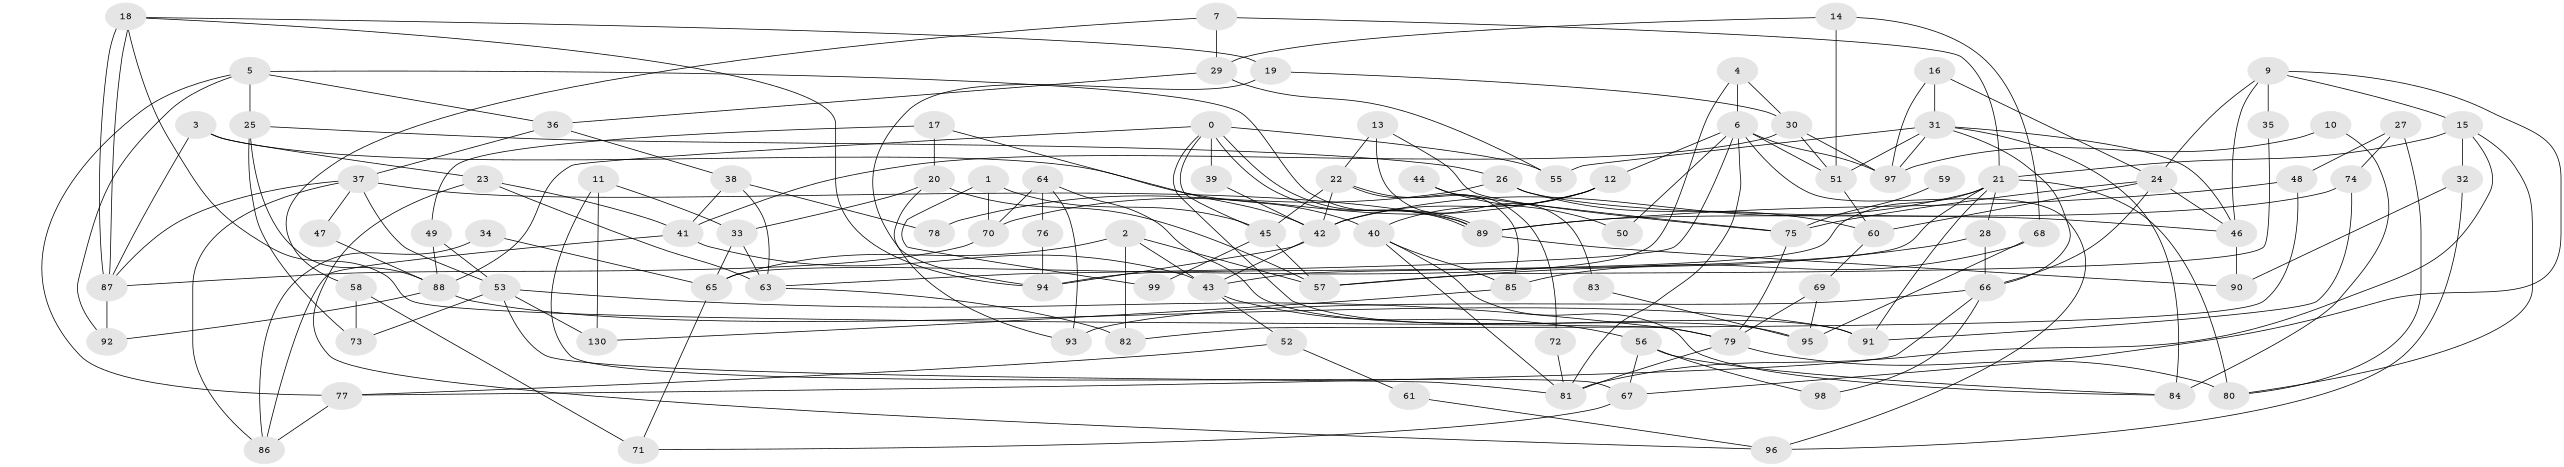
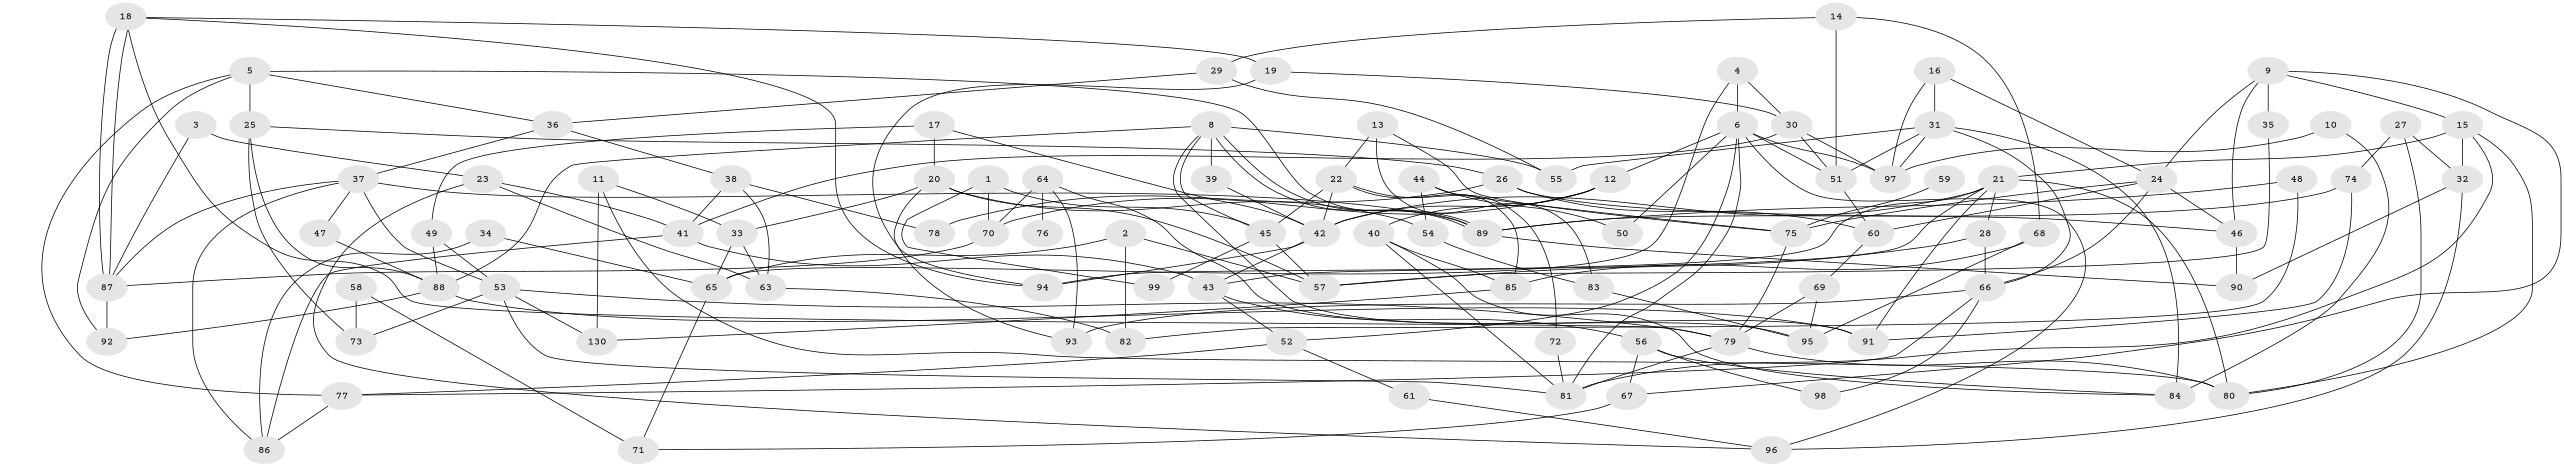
node "7": removed
node "0": label "0" -> "8"
edge "31" -- "46": removed
edge "3" -- "40": removed
edge "27" -- "48": now "27" -- "32"
node "54": added
edge "76" -- "94": removed
edge "2" -- "43": removed
edge "6" -- "63": now "6" -- "52"
edge "11" -- "67": now "11" -- "80"
